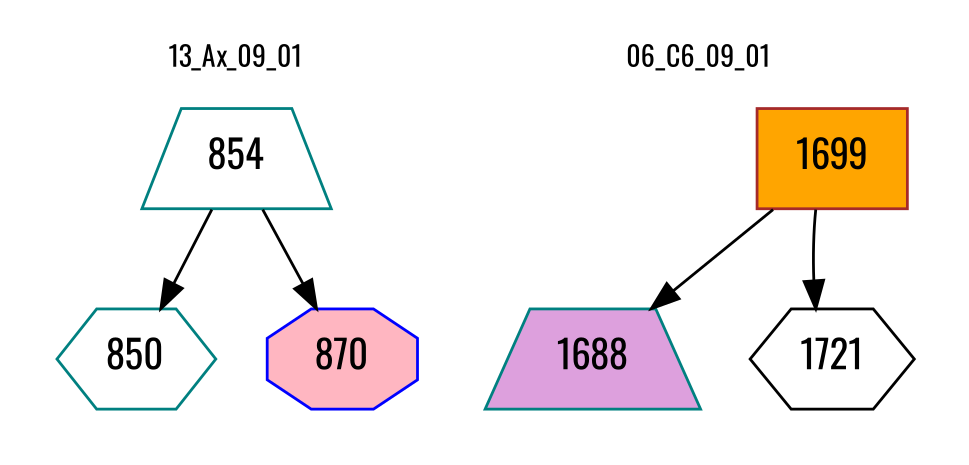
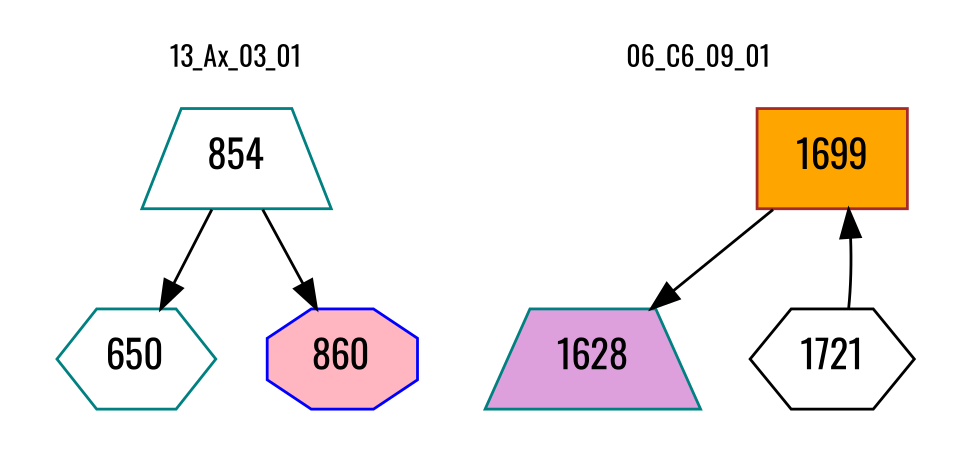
cluster "13_Ax_09_01": label "13_Ax_09_01" -> "13_Ax_03_01"
edge "1699" -> "1721": reversed
node "850": label "850" -> "650"
node "870": label "870" -> "860"
node "1688": label "1688" -> "1628"
